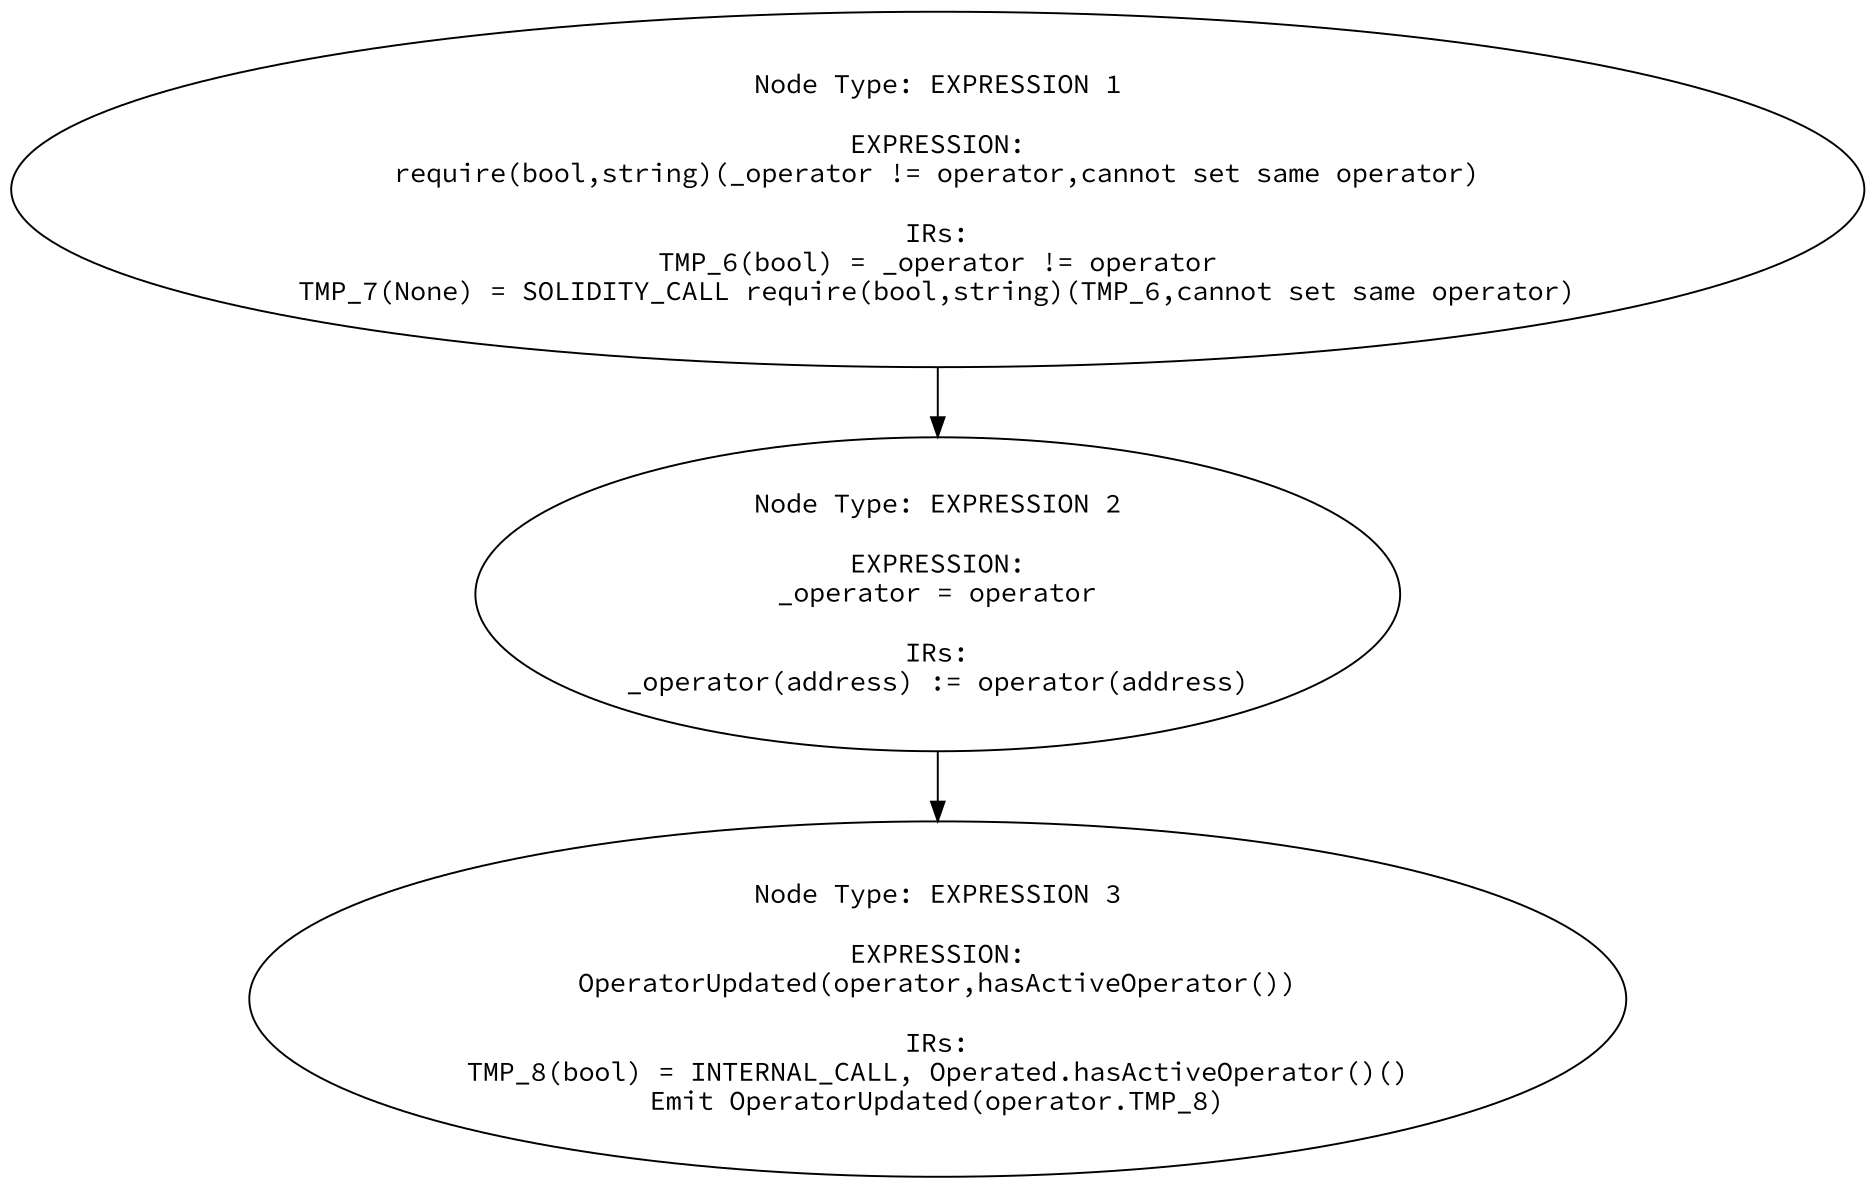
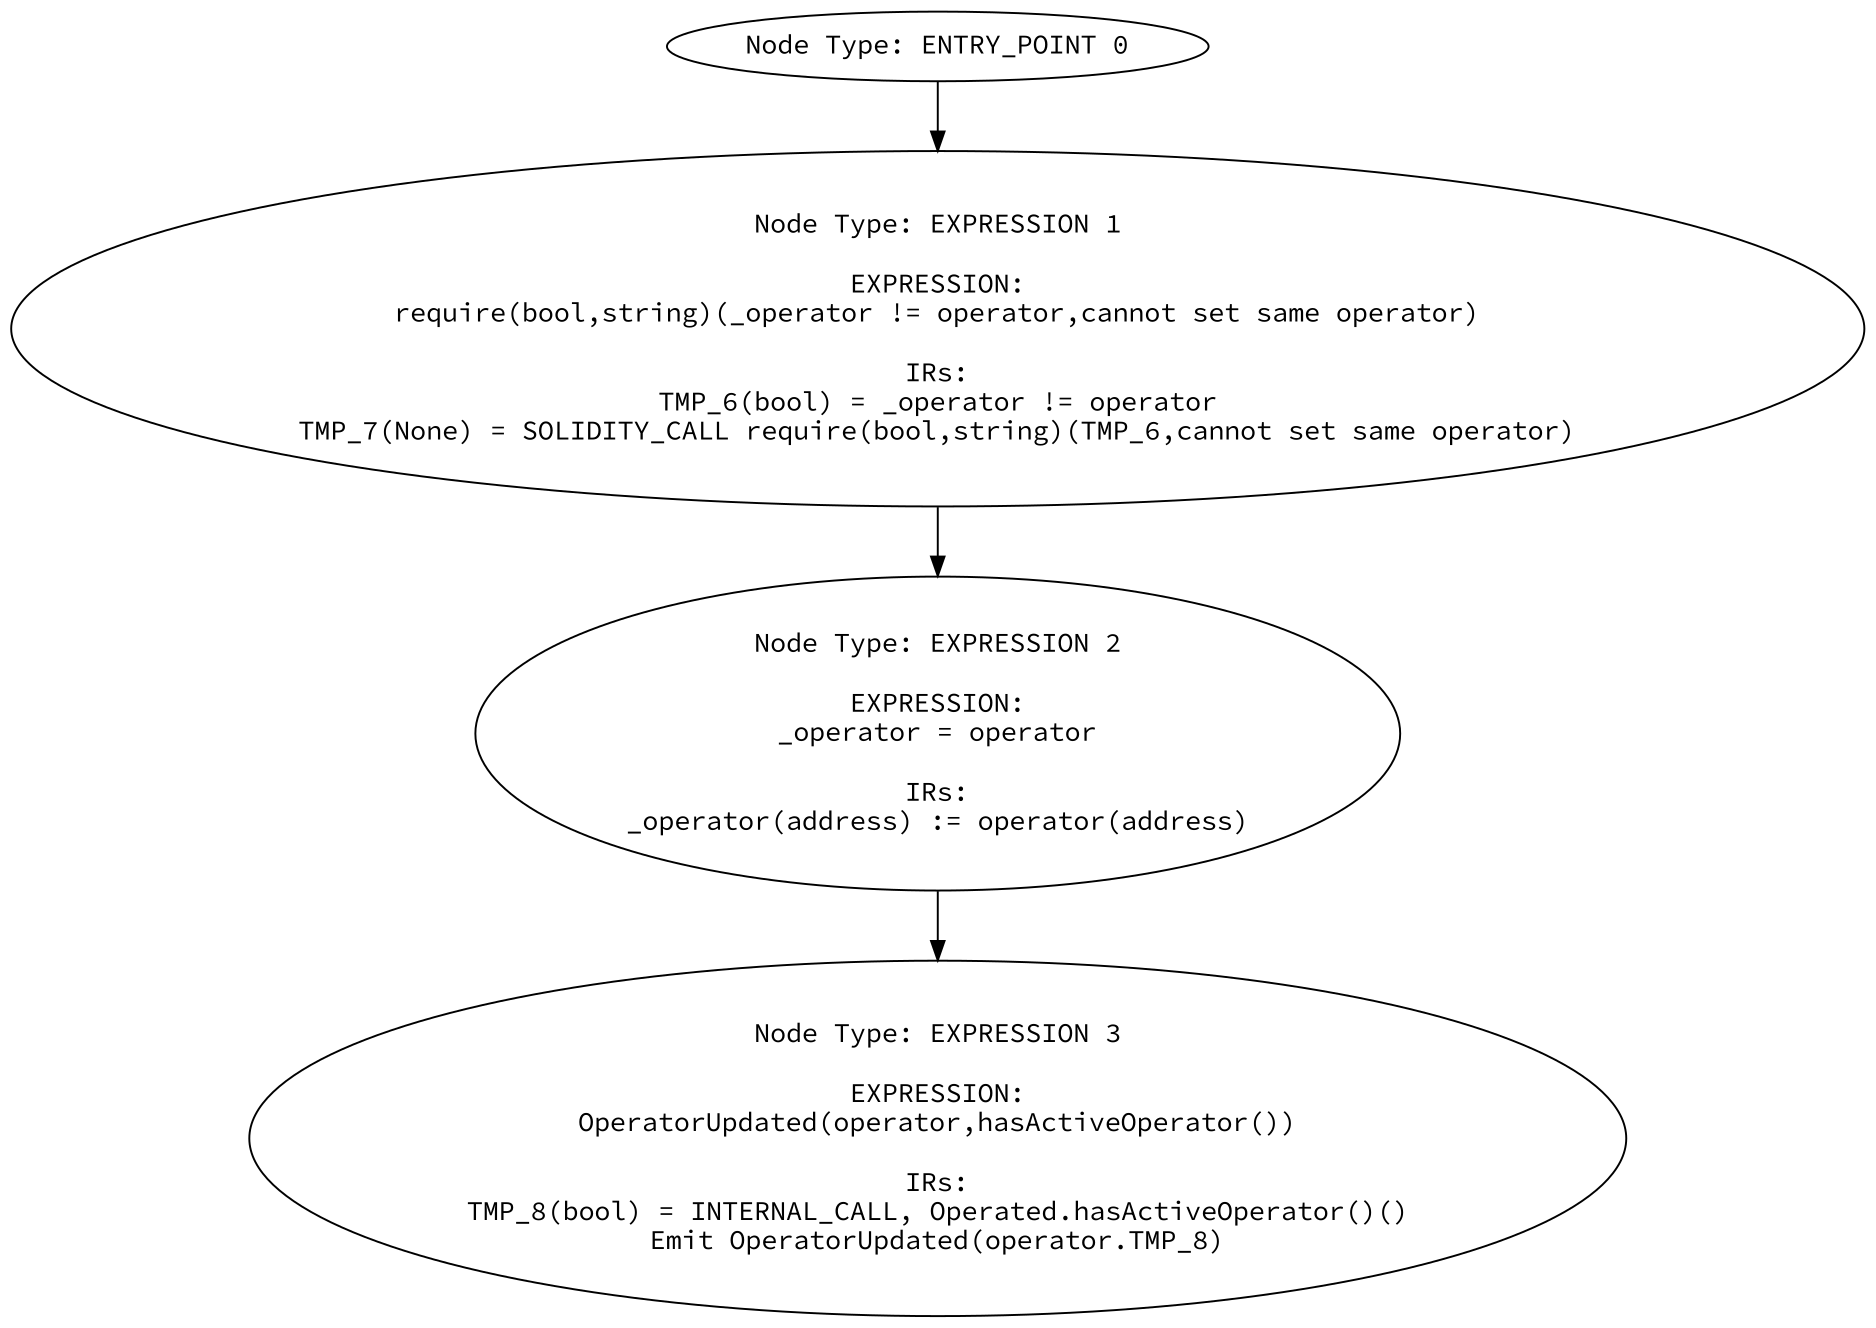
node "Node Type: ENTRY_POINT 0": added
